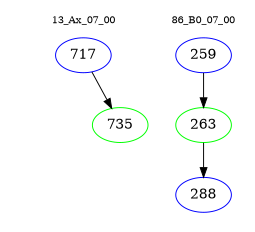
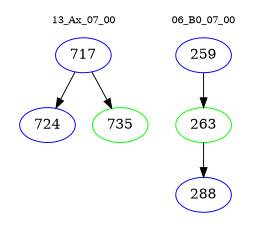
cluster "86_B0_07_00": label "86_B0_07_00" -> "06_B0_07_00"
node "724": added
